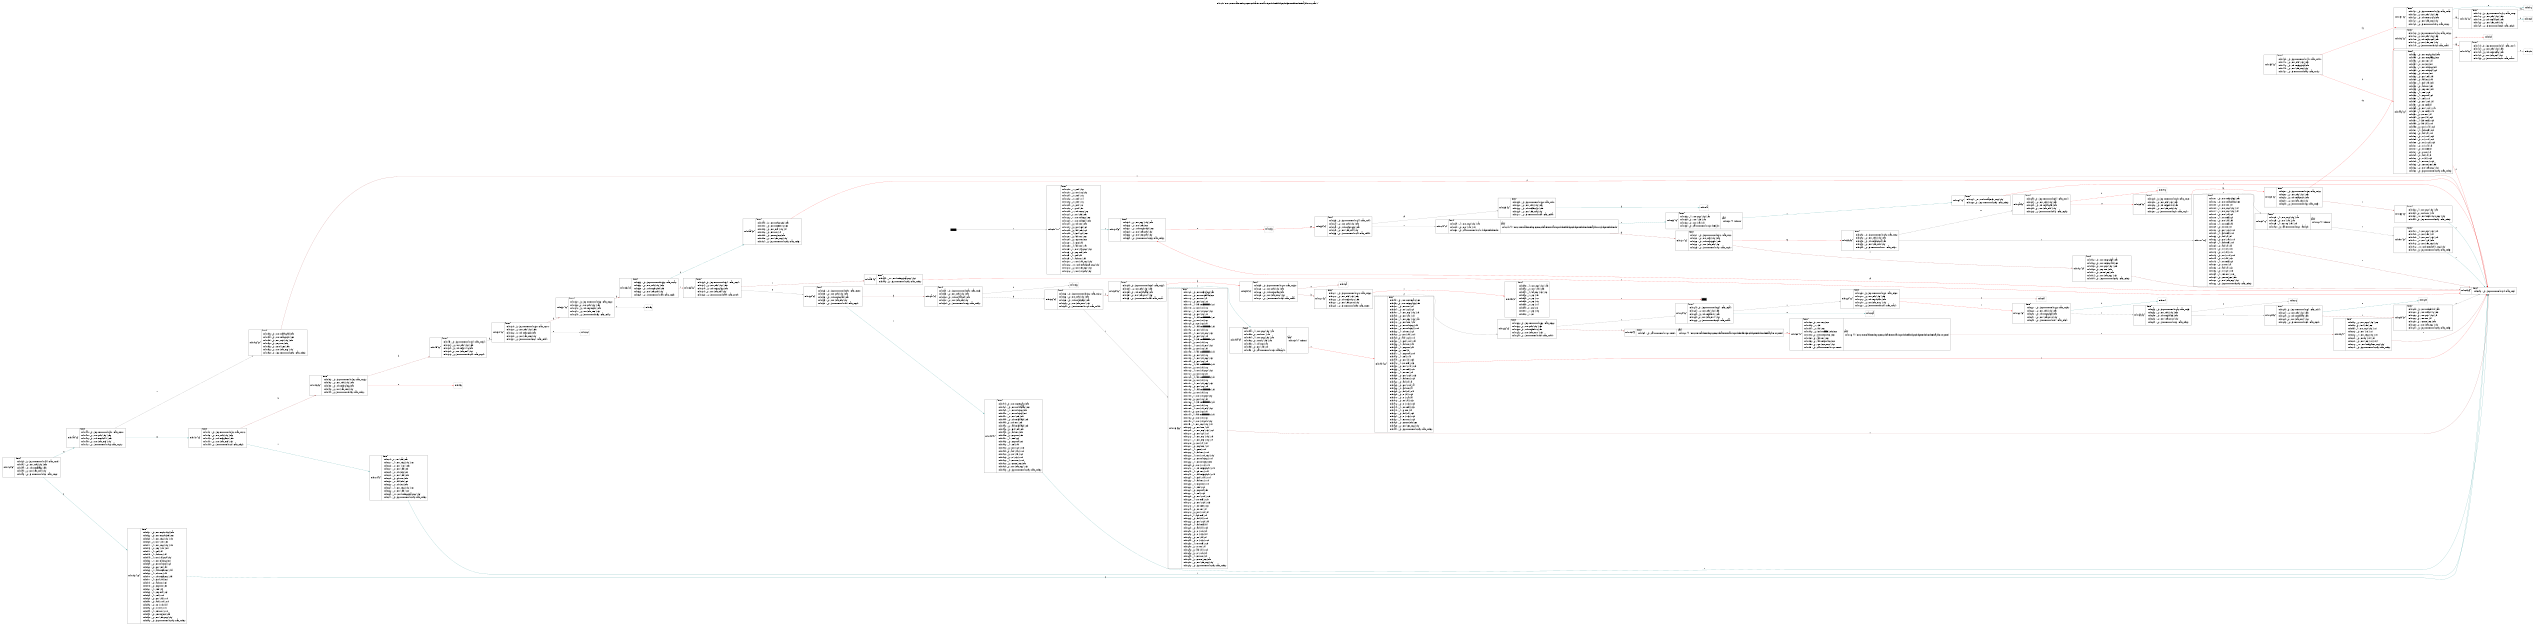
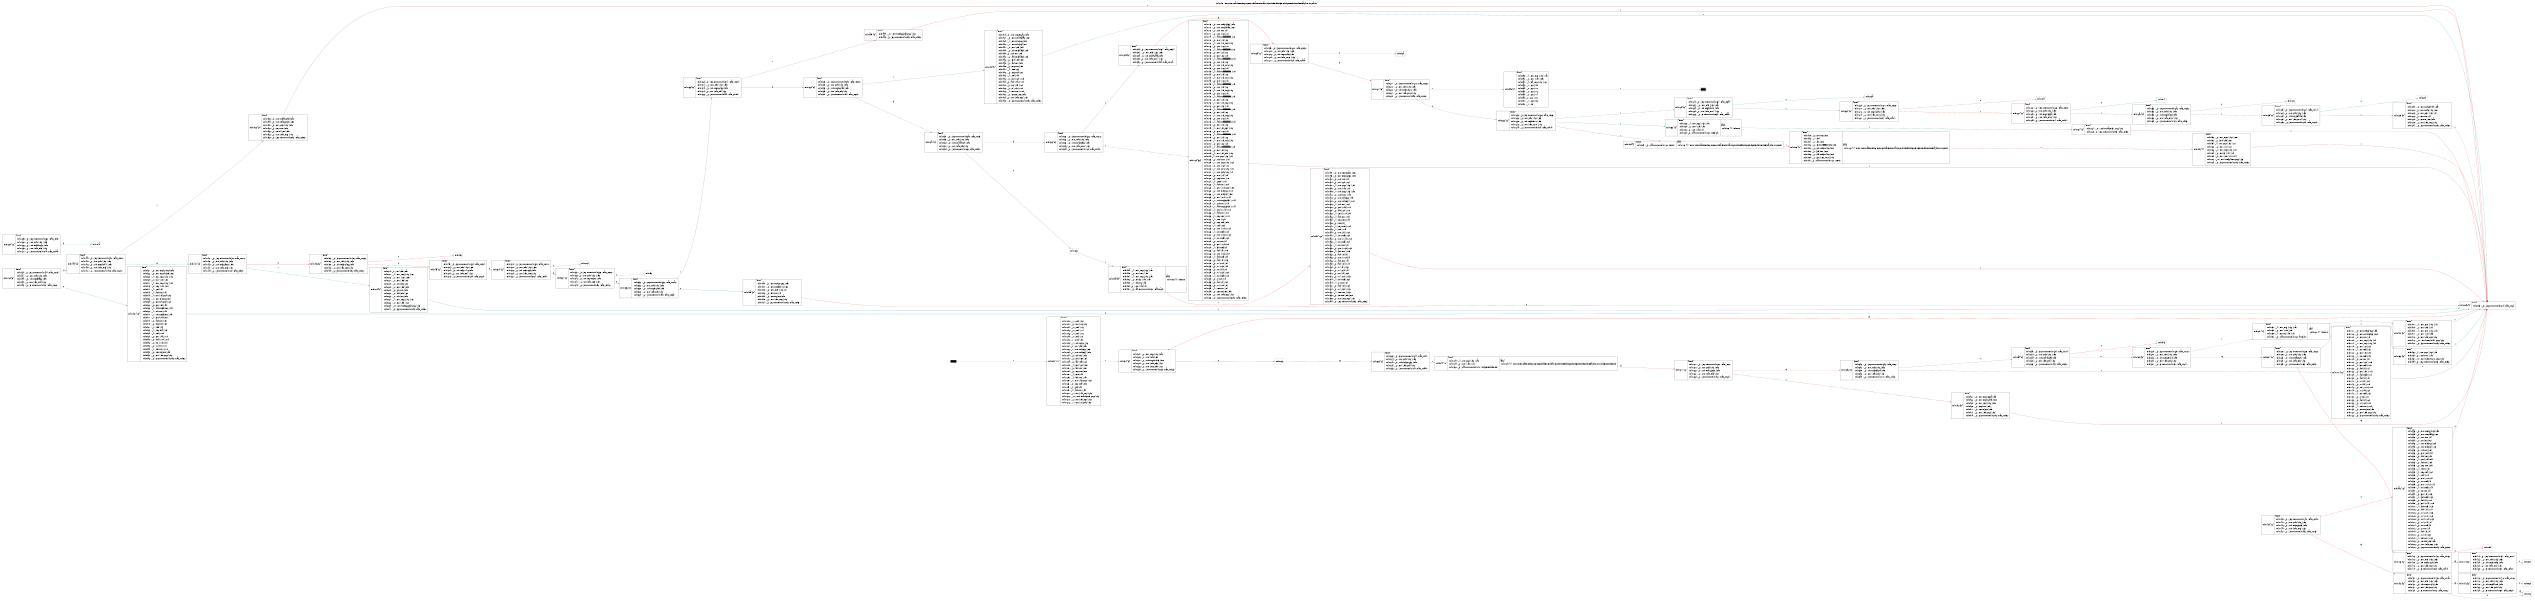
edge "0x40133f [28]" -> "0x40135b [28]": removed, label "19"
edge "0x401c49 [12]" -> "0x401c55 [15]": now "0x401633 [28]" -> "0x401c55 [15]"
edge "0x4015df [28]" -> "0x4019da [29]": now "0x401e83" -> "0x4019da [29]"
